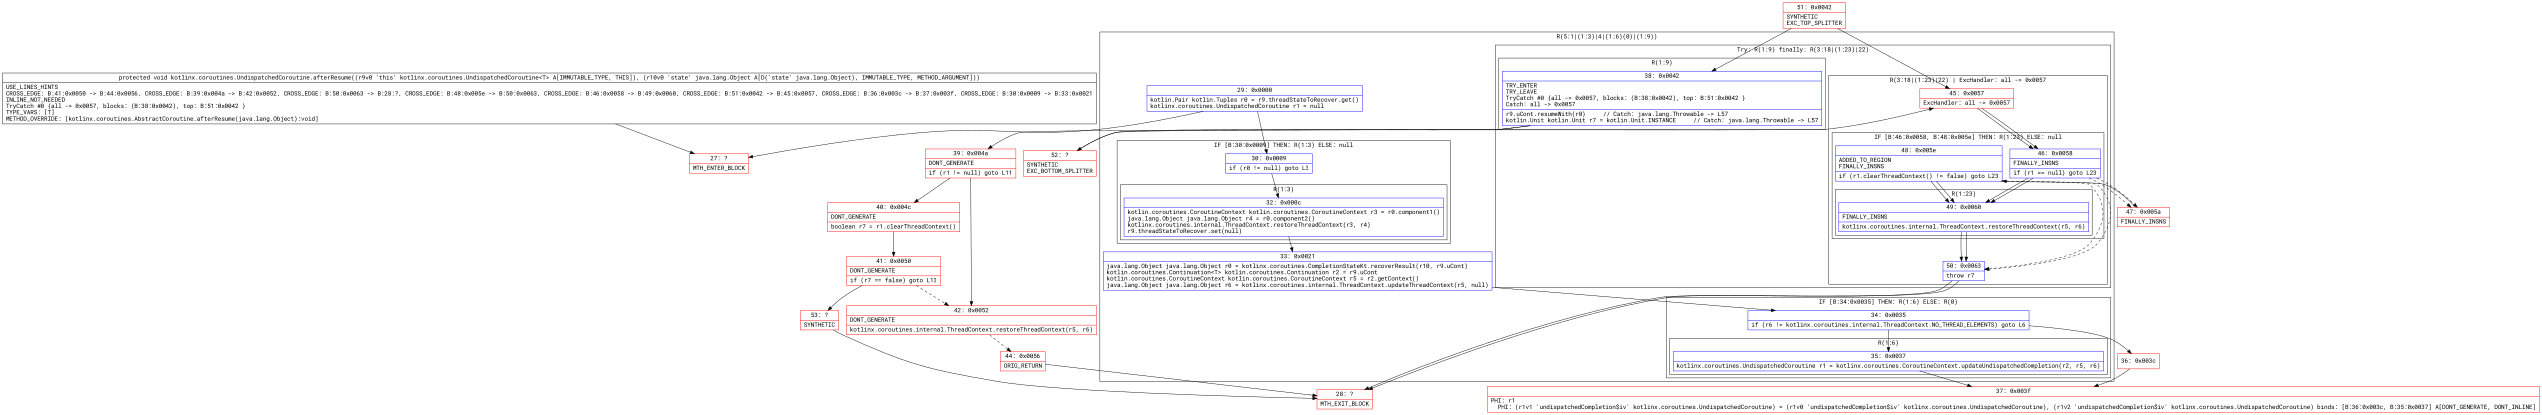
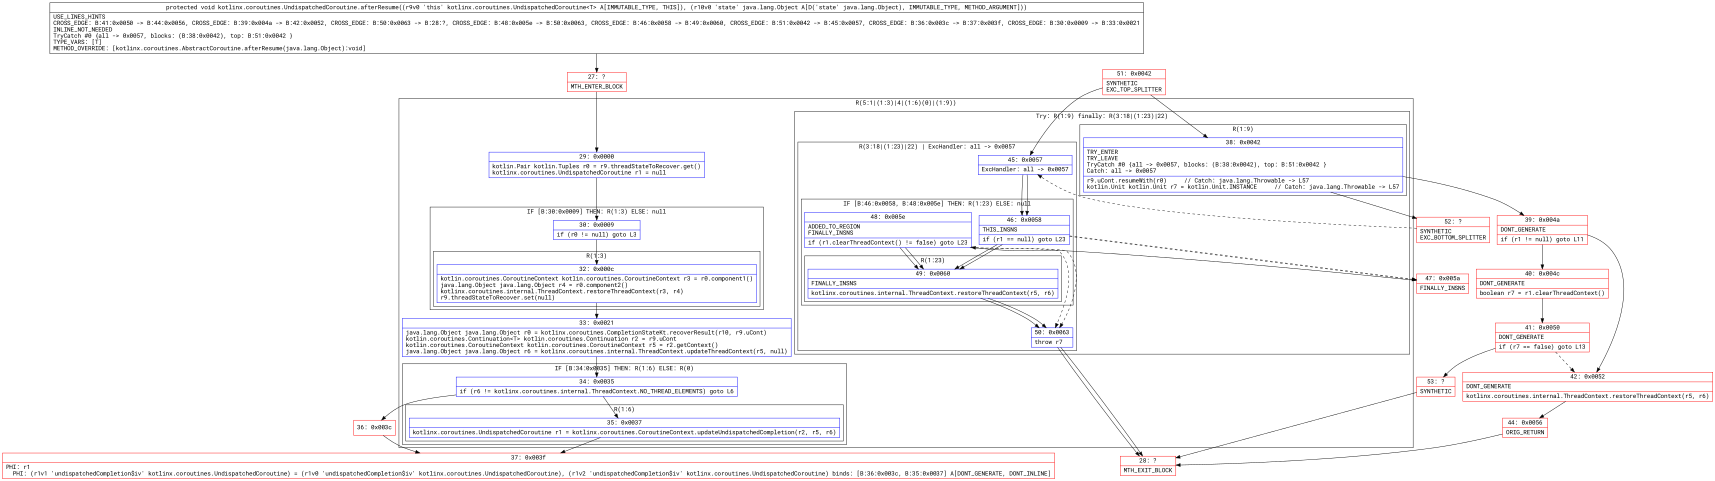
node "45: 0x0057": color red -> blue
edge "52: ?" -> "45: 0x0057": style solid -> dashed
edge "29: 0x0000" -> "27: ?": reversed
node "46: 0x0058": text "FINALLY_INSNS" -> "THIS_INSNS"
edge "42: 0x0052" -> "44: 0x0056": style dashed -> solid
